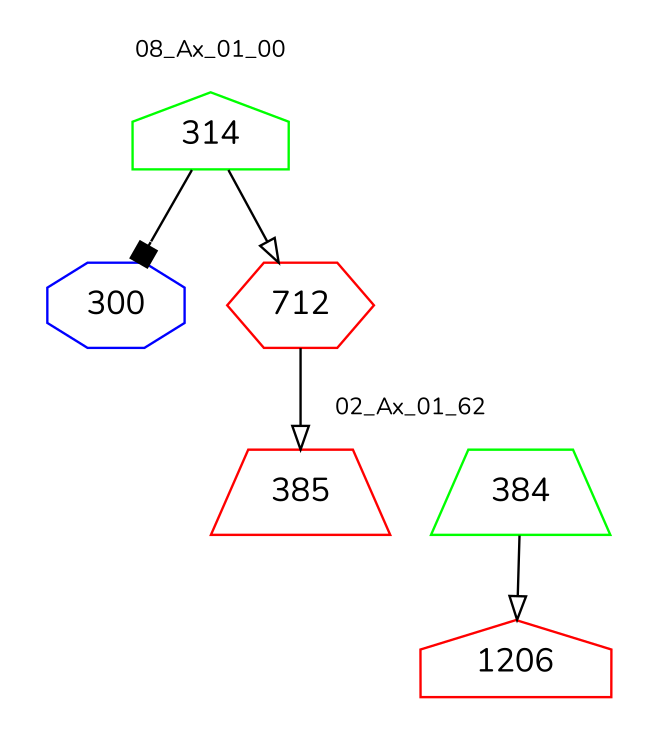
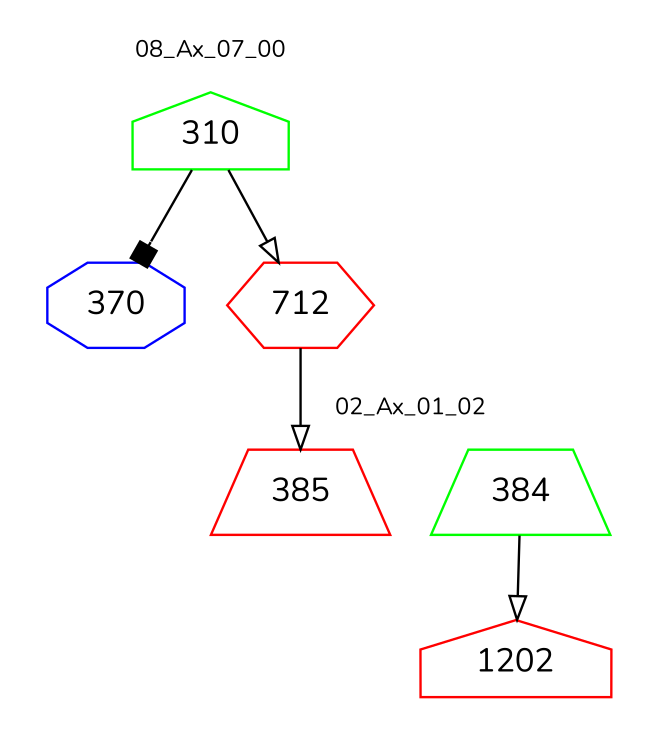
cluster "08_Ax_01_00": label "08_Ax_01_00" -> "08_Ax_07_00"
node "314": label "314" -> "310"
node "300": label "300" -> "370"
cluster "02_Ax_01_62": label "02_Ax_01_62" -> "02_Ax_01_02"
node "1206": label "1206" -> "1202"
